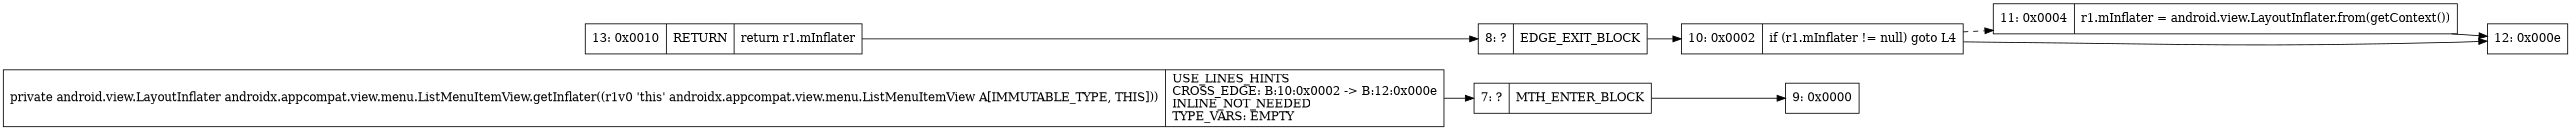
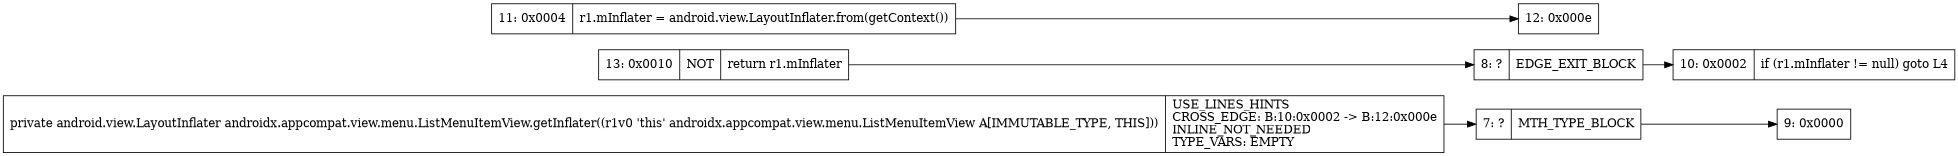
edge "10: 0x0002" -> "11: 0x0004": removed
node "13: 0x0010": text "RETURN" -> "NOT"
edge "10: 0x0002" -> "12: 0x000e": removed
node "7: ?": text "MTH_ENTER_BLOCK" -> "MTH_TYPE_BLOCK"
